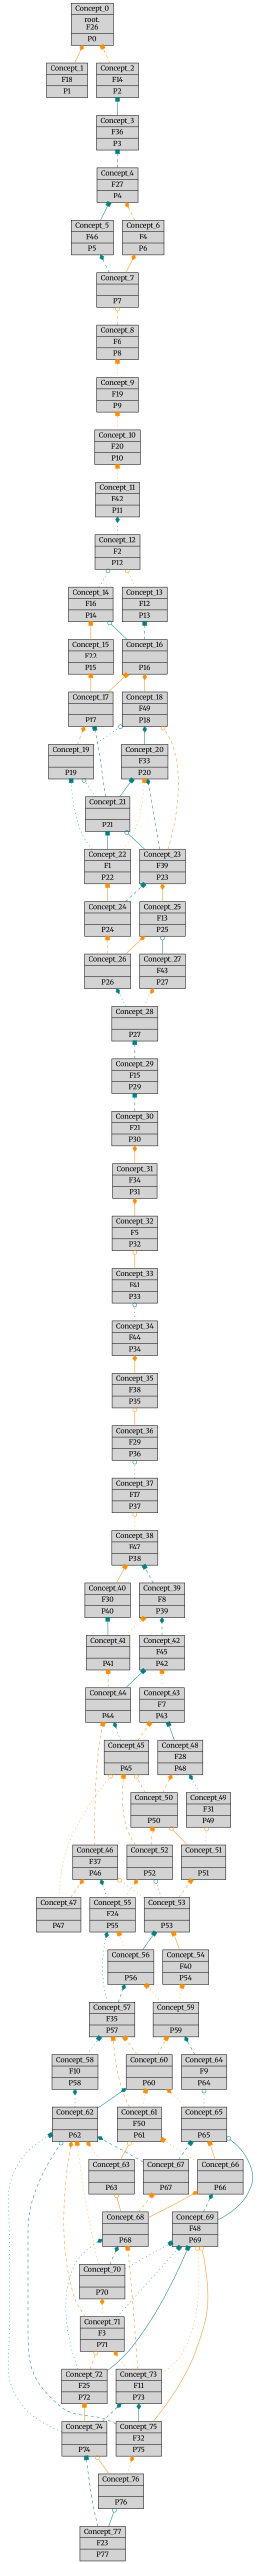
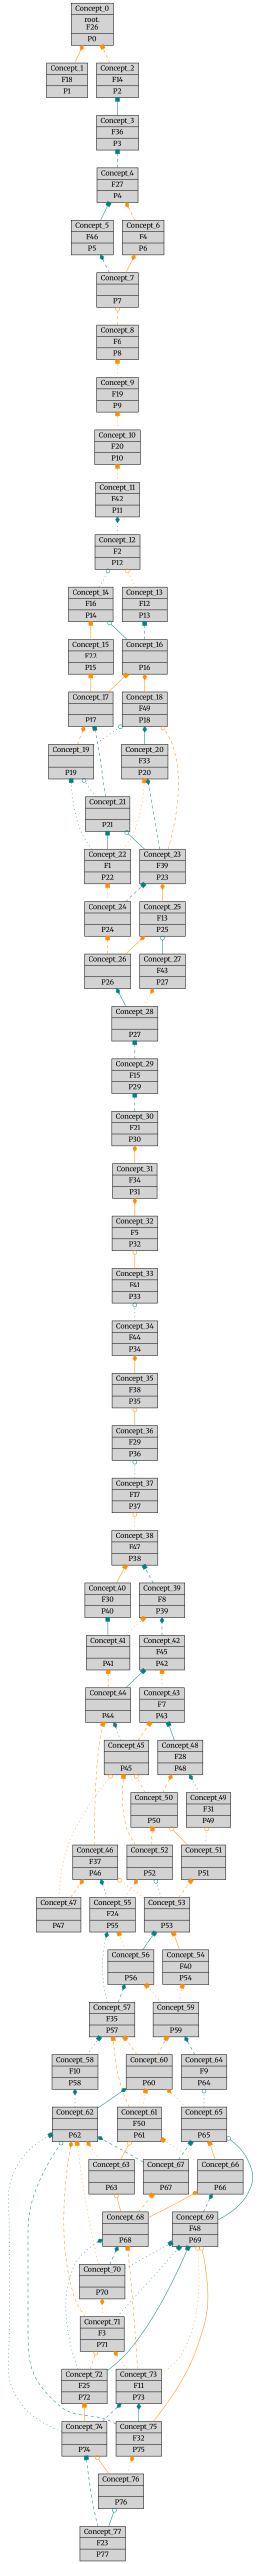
edge "Concept_21" -> "Concept_20": removed
edge "Concept_24" -> "Concept_22": style solid -> dotted
edge "Concept_28" -> "Concept_26": style dotted -> solid
